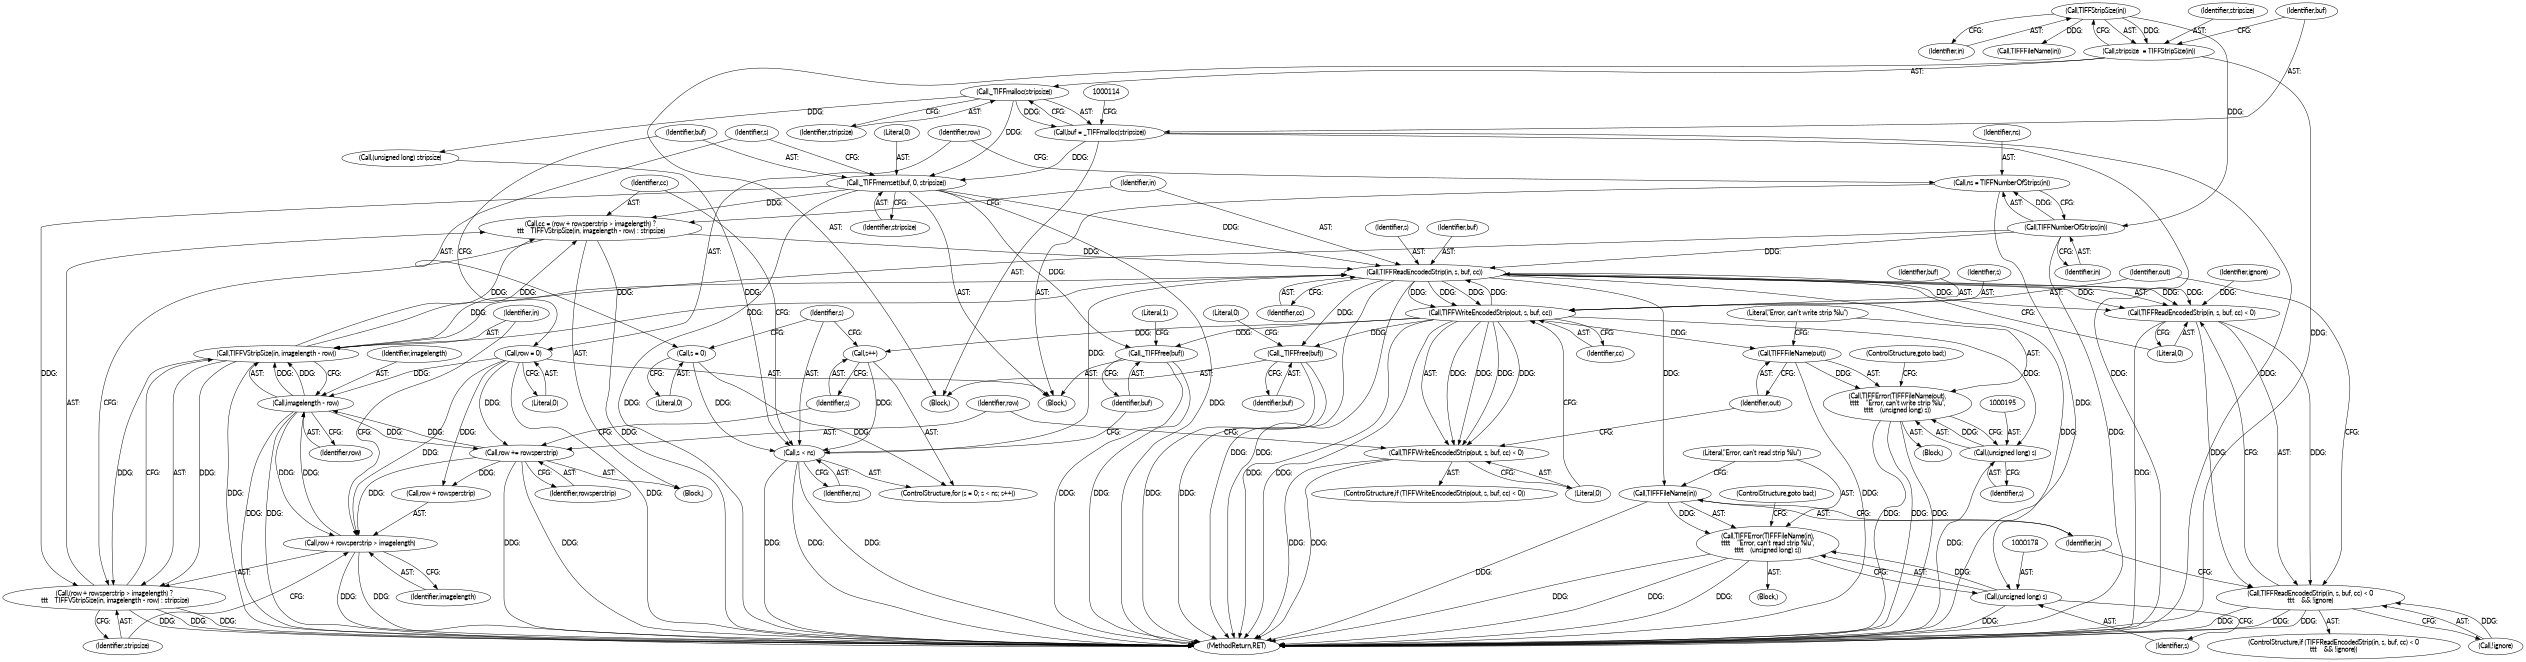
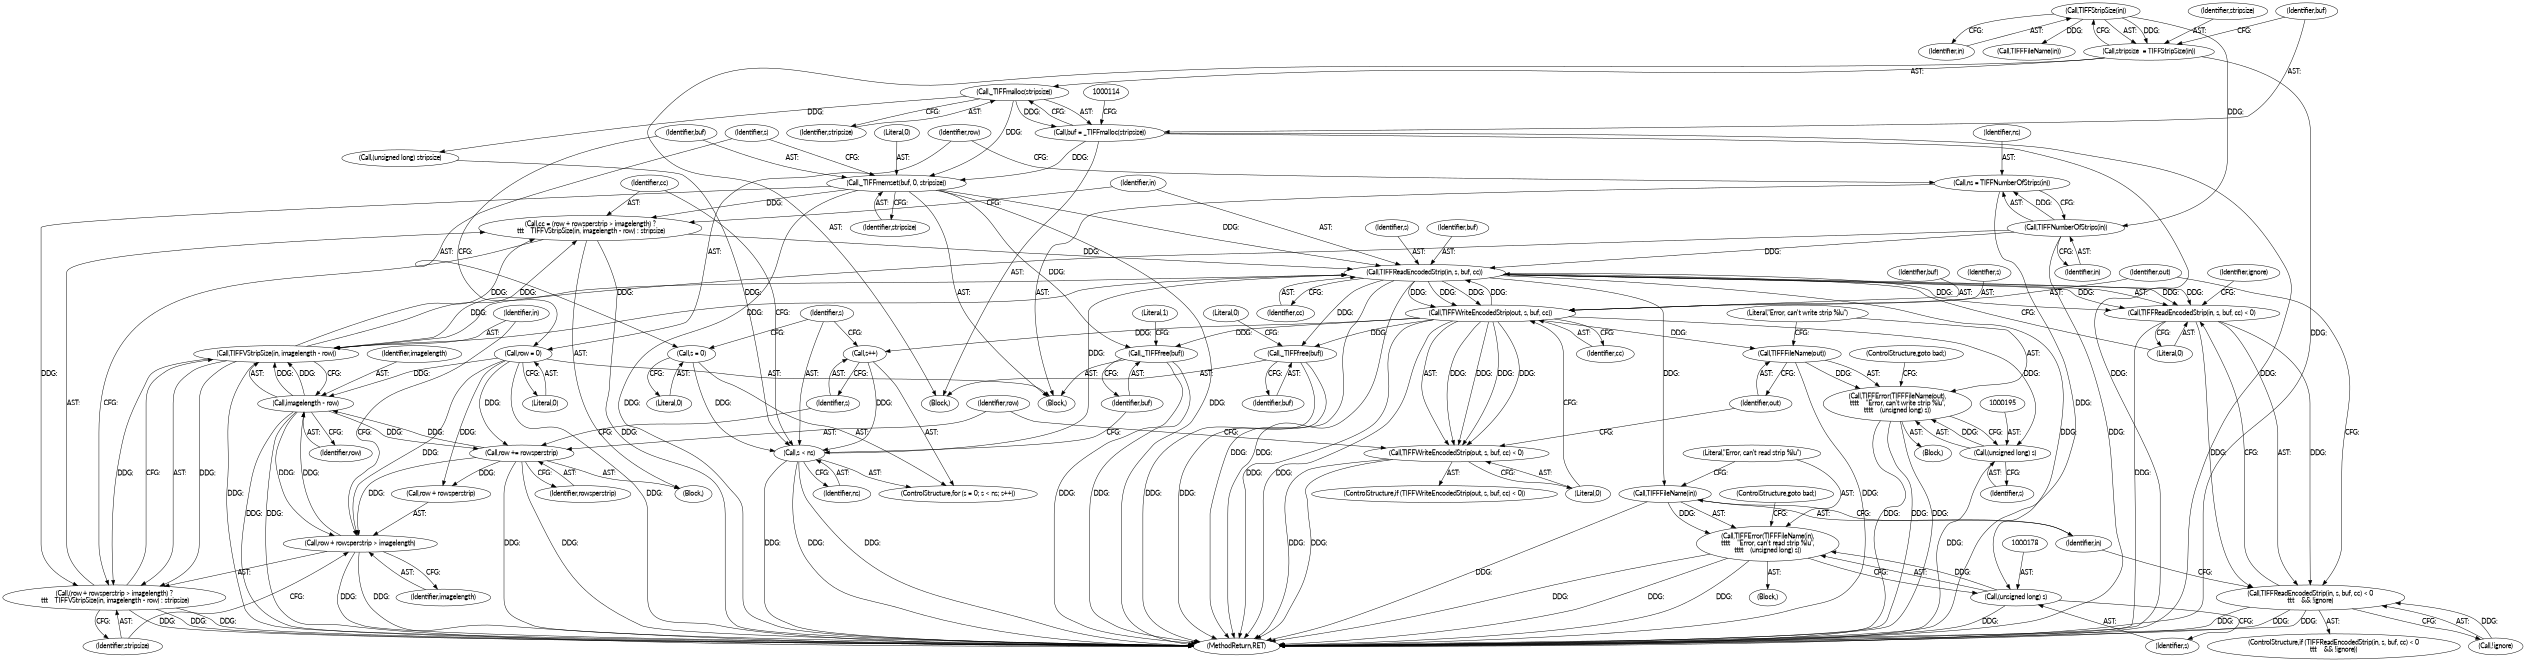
edge "(Identifier,ignore)" -> "(Call,TIFFReadEncodedStrip(in, s, buf, cc) < 0)": label "DDG: " -> "CFG: "
edge "(Call,s = 0)" -> "(ControlStructure,for (s = 0; s < ns; s++))": label "DDG: " -> "AST: "
